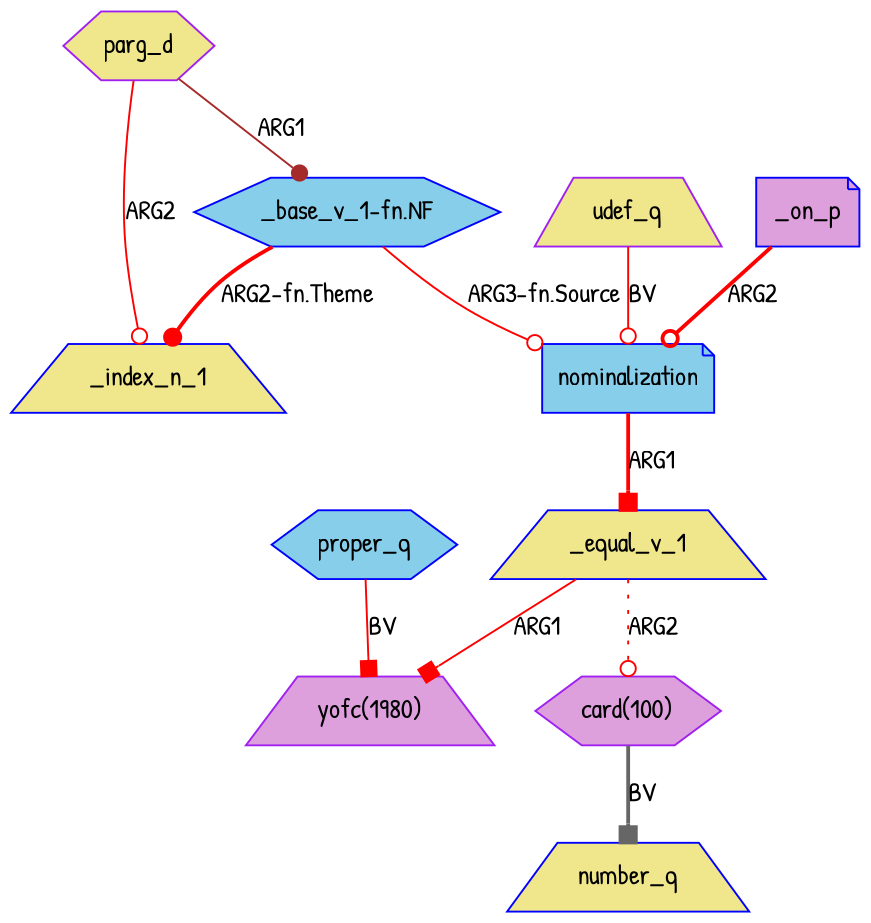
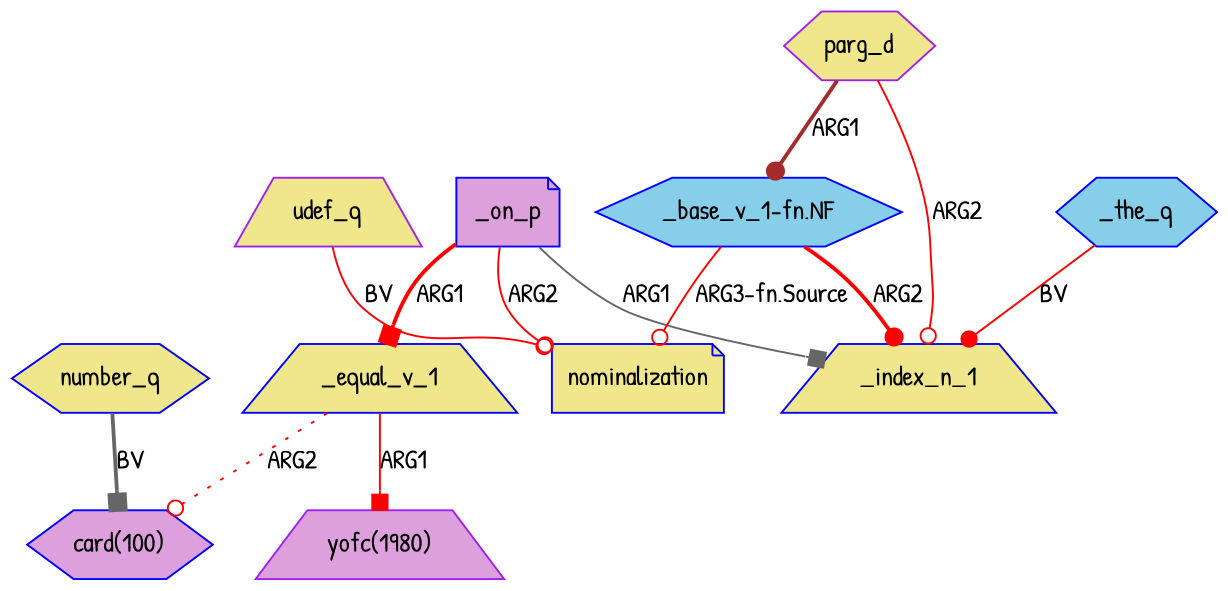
edge "parg_d" -> "_base_v_1-fn.NF": style solid -> bold
node "_the_q": added
edge "_on_p" -> "nominalization": style bold -> solid
edge "_base_v_1-fn.NF" -> "_index_n_1": label "ARG2-fn.Theme" -> "ARG2"
edge "_on_p" -> "_index_n_1": added, label "ARG1"
node "nominalization": fillcolor skyblue -> khaki
edge "nominalization" -> "_equal_v_1": now "_on_p" -> "_equal_v_1"
node "proper_q": removed
node "card(100)": color purple -> blue
edge "card(100)" -> "number_q": reversed
node "number_q": shape trapezium -> hexagon
